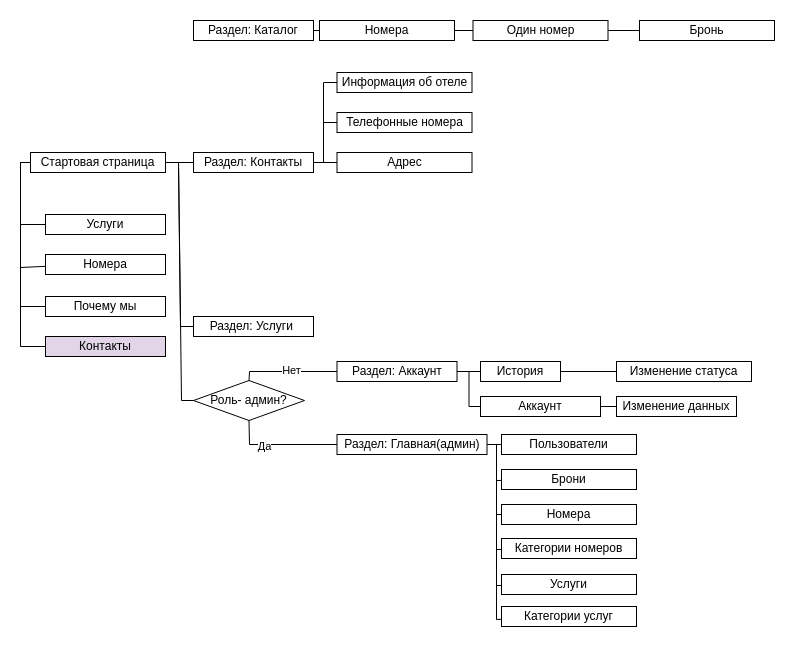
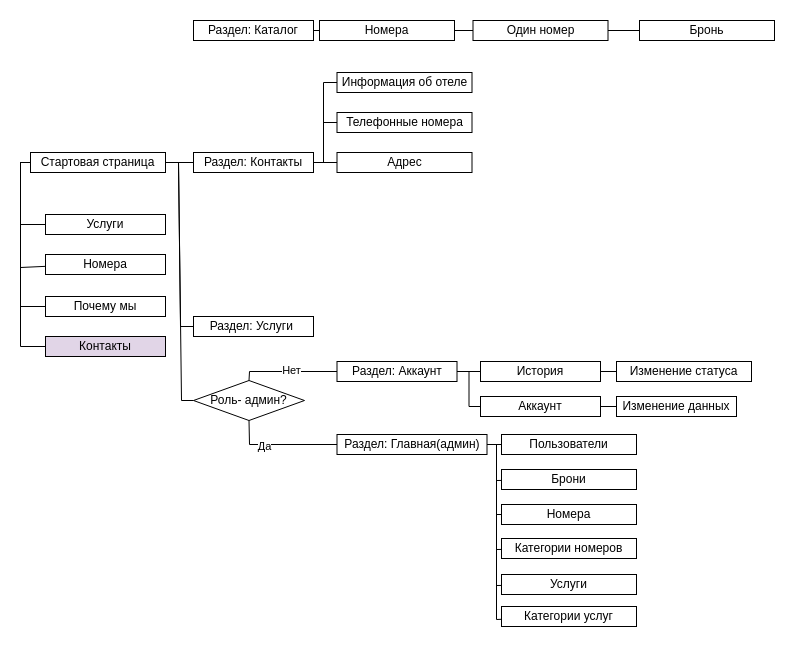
node "История": size 80x20 -> 120x20
